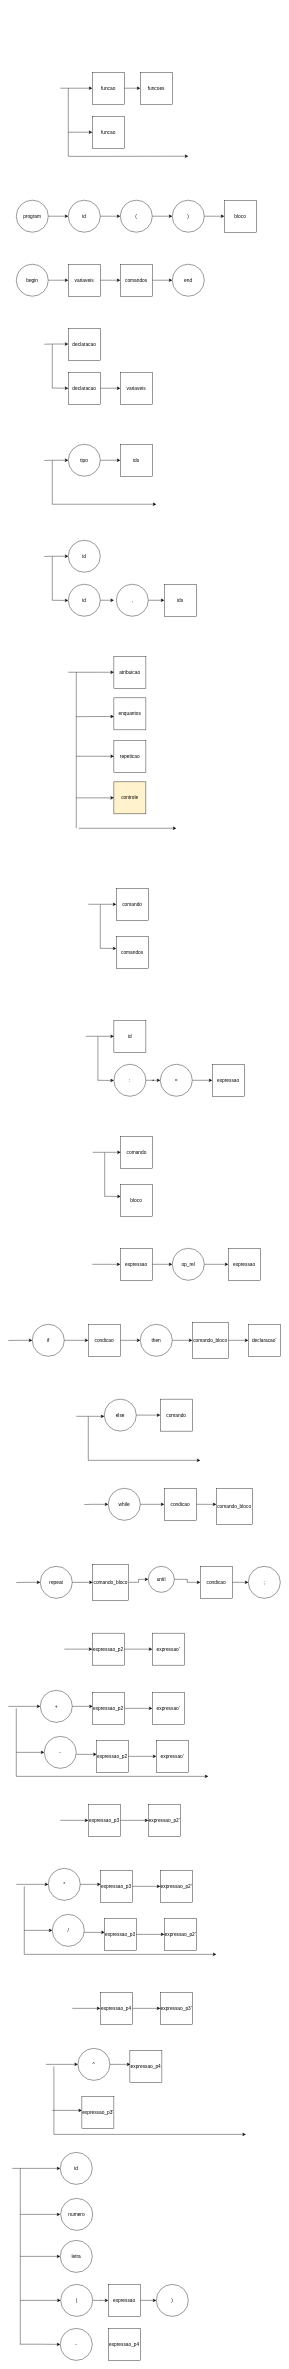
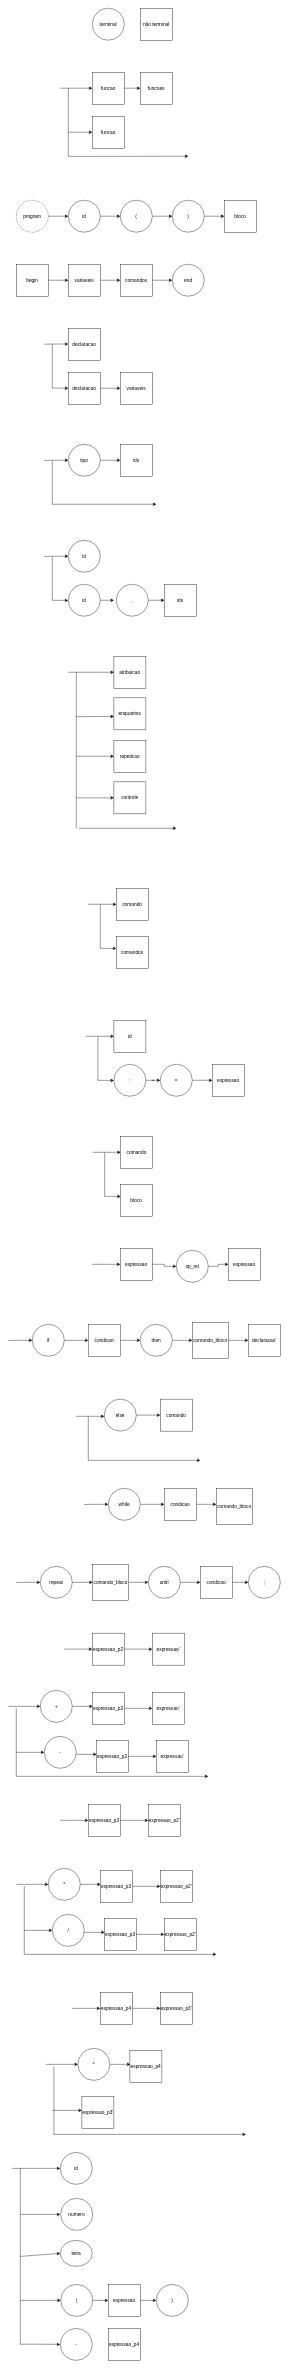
node "terminal": added
node "não terminal": added
node "program": style solid -> dashed
node "begin": shape ellipse -> rectangle
node "controle": fillcolor #fff2cc -> #ffffff
node "op_rel": moved (188, 1264) -> (192, 1266)
node "until": size 26x26 -> 32x32
node "letra": size 32x32 -> 32x26
